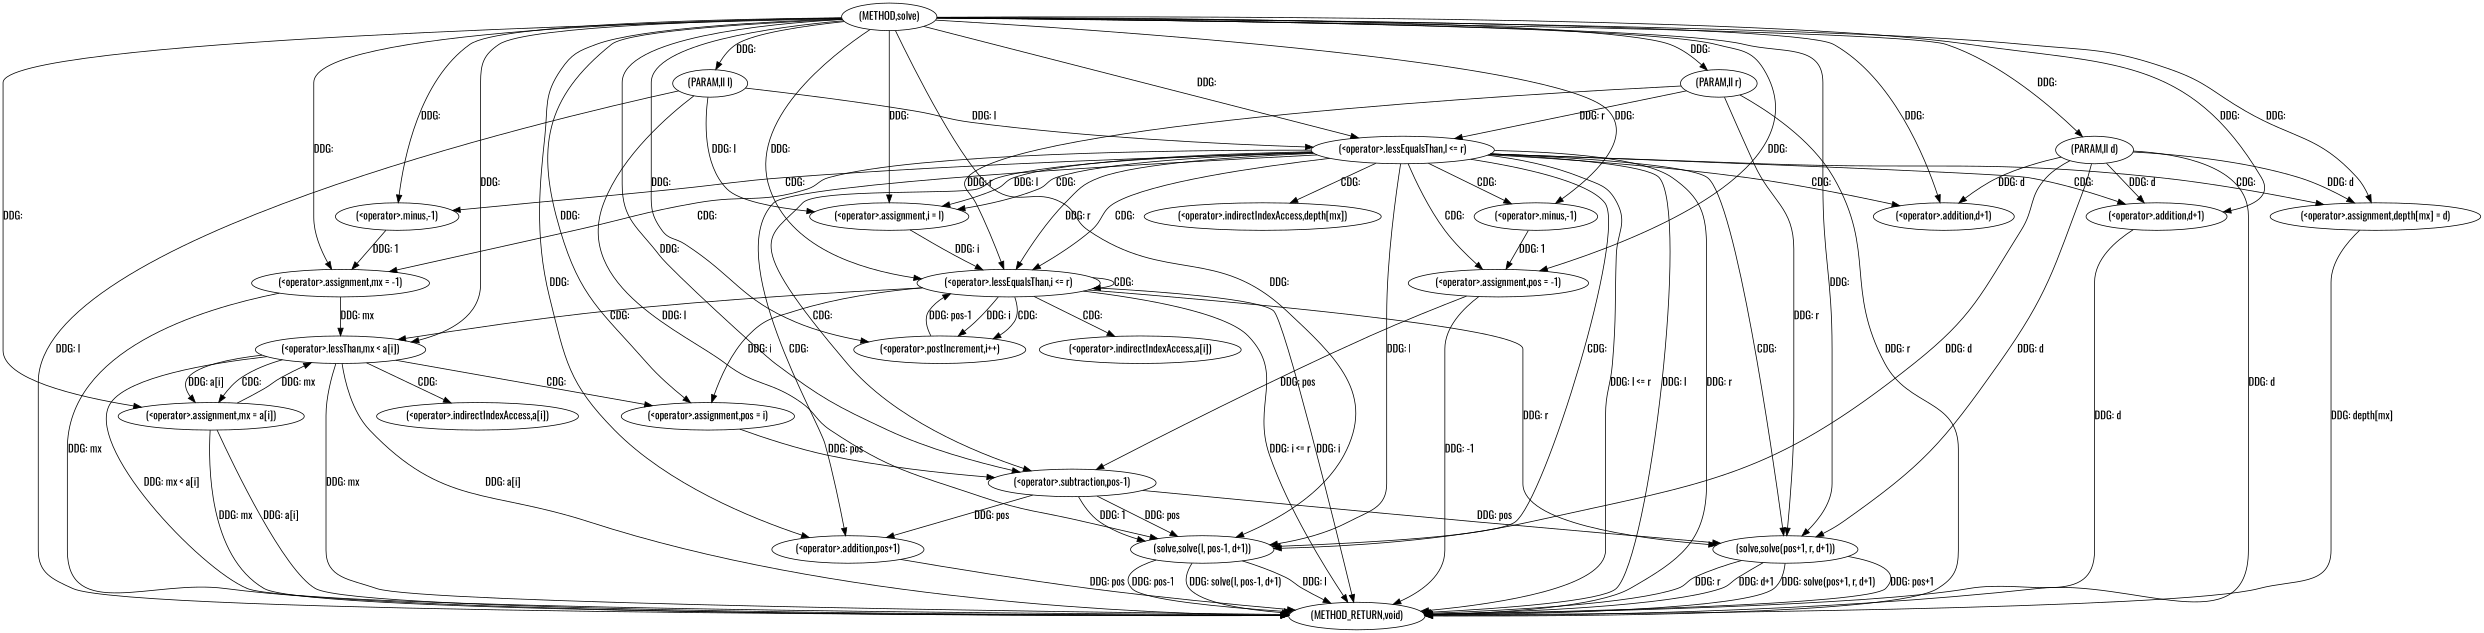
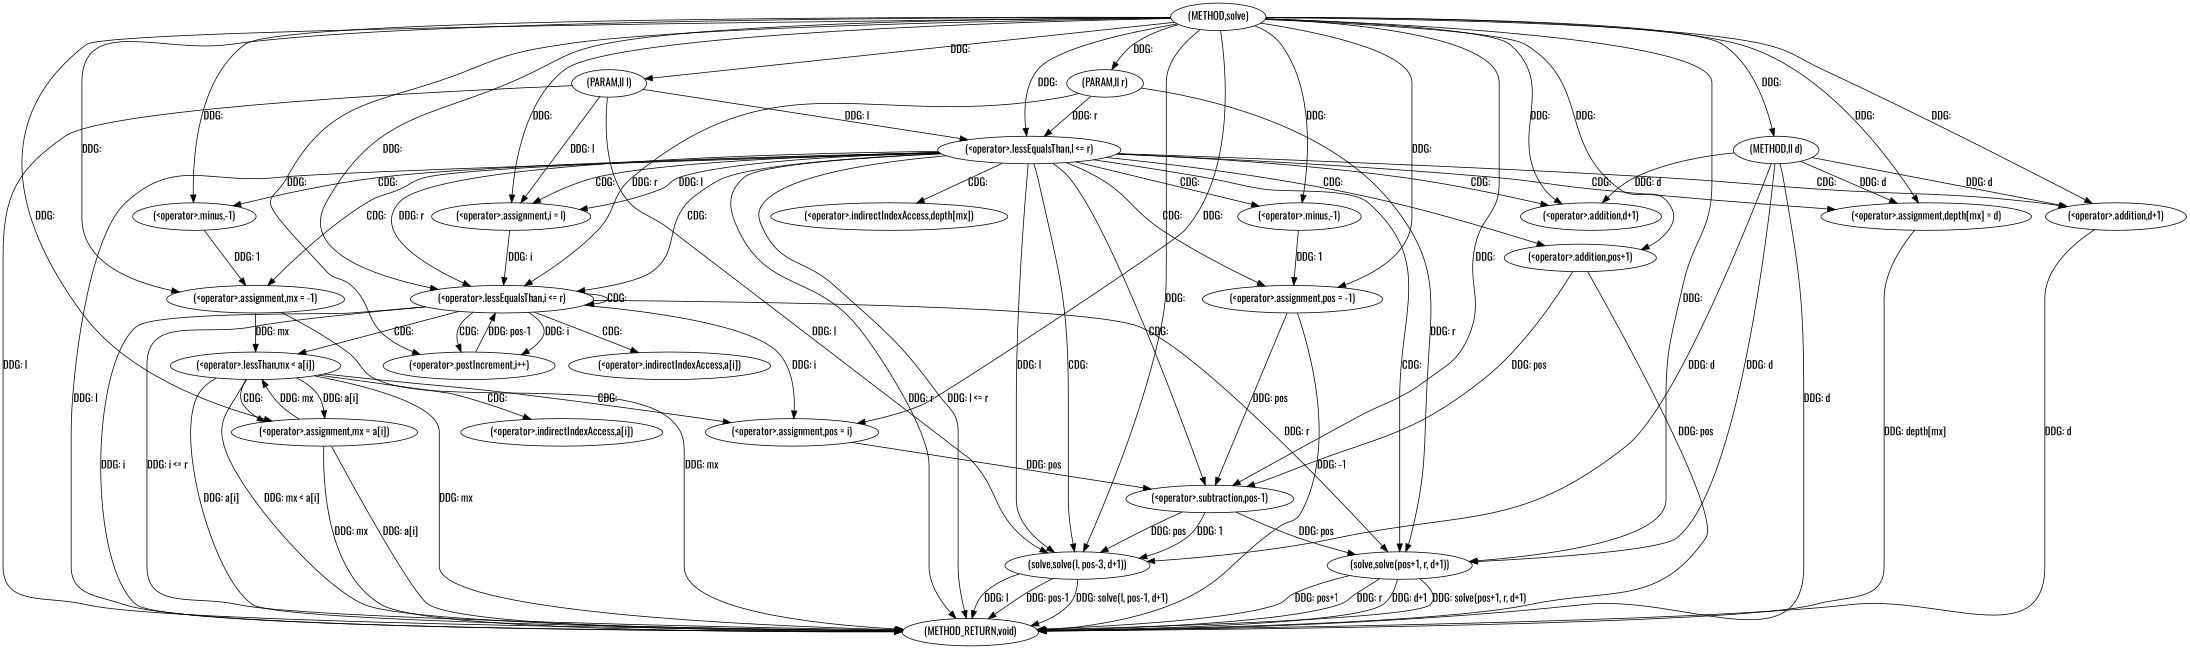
edge "(METHOD,solve)" -> "(<operator>.lessThan,mx < a[i])": removed, label "DDG:"
node "(PARAM,ll d)": label "(PARAM,ll d)" -> "(METHOD,ll d)"
edge "(<operator>.subtraction,pos-1)" -> "(<operator>.addition,pos+1)": reversed
node "(solve,solve(l, pos-1, d+1))": label "(solve,solve(l, pos-1, d+1))" -> "(solve,solve(l, pos-3, d+1))"
edge "(PARAM,ll r)" -> "(METHOD_RETURN,void)": removed, label "DDG: r"
